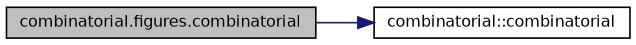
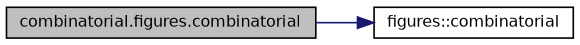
node "combinatorial::combinatorial": label "combinatorial::combinatorial" -> "figures::combinatorial"
